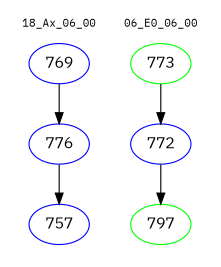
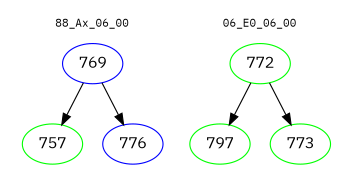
cluster "18_Ax_06_00": label "18_Ax_06_00" -> "88_Ax_06_00"
edge "773" -> "772": reversed
node "772": color blue -> green
edge "776" -> "757": now "769" -> "757"
node "757": color blue -> green
